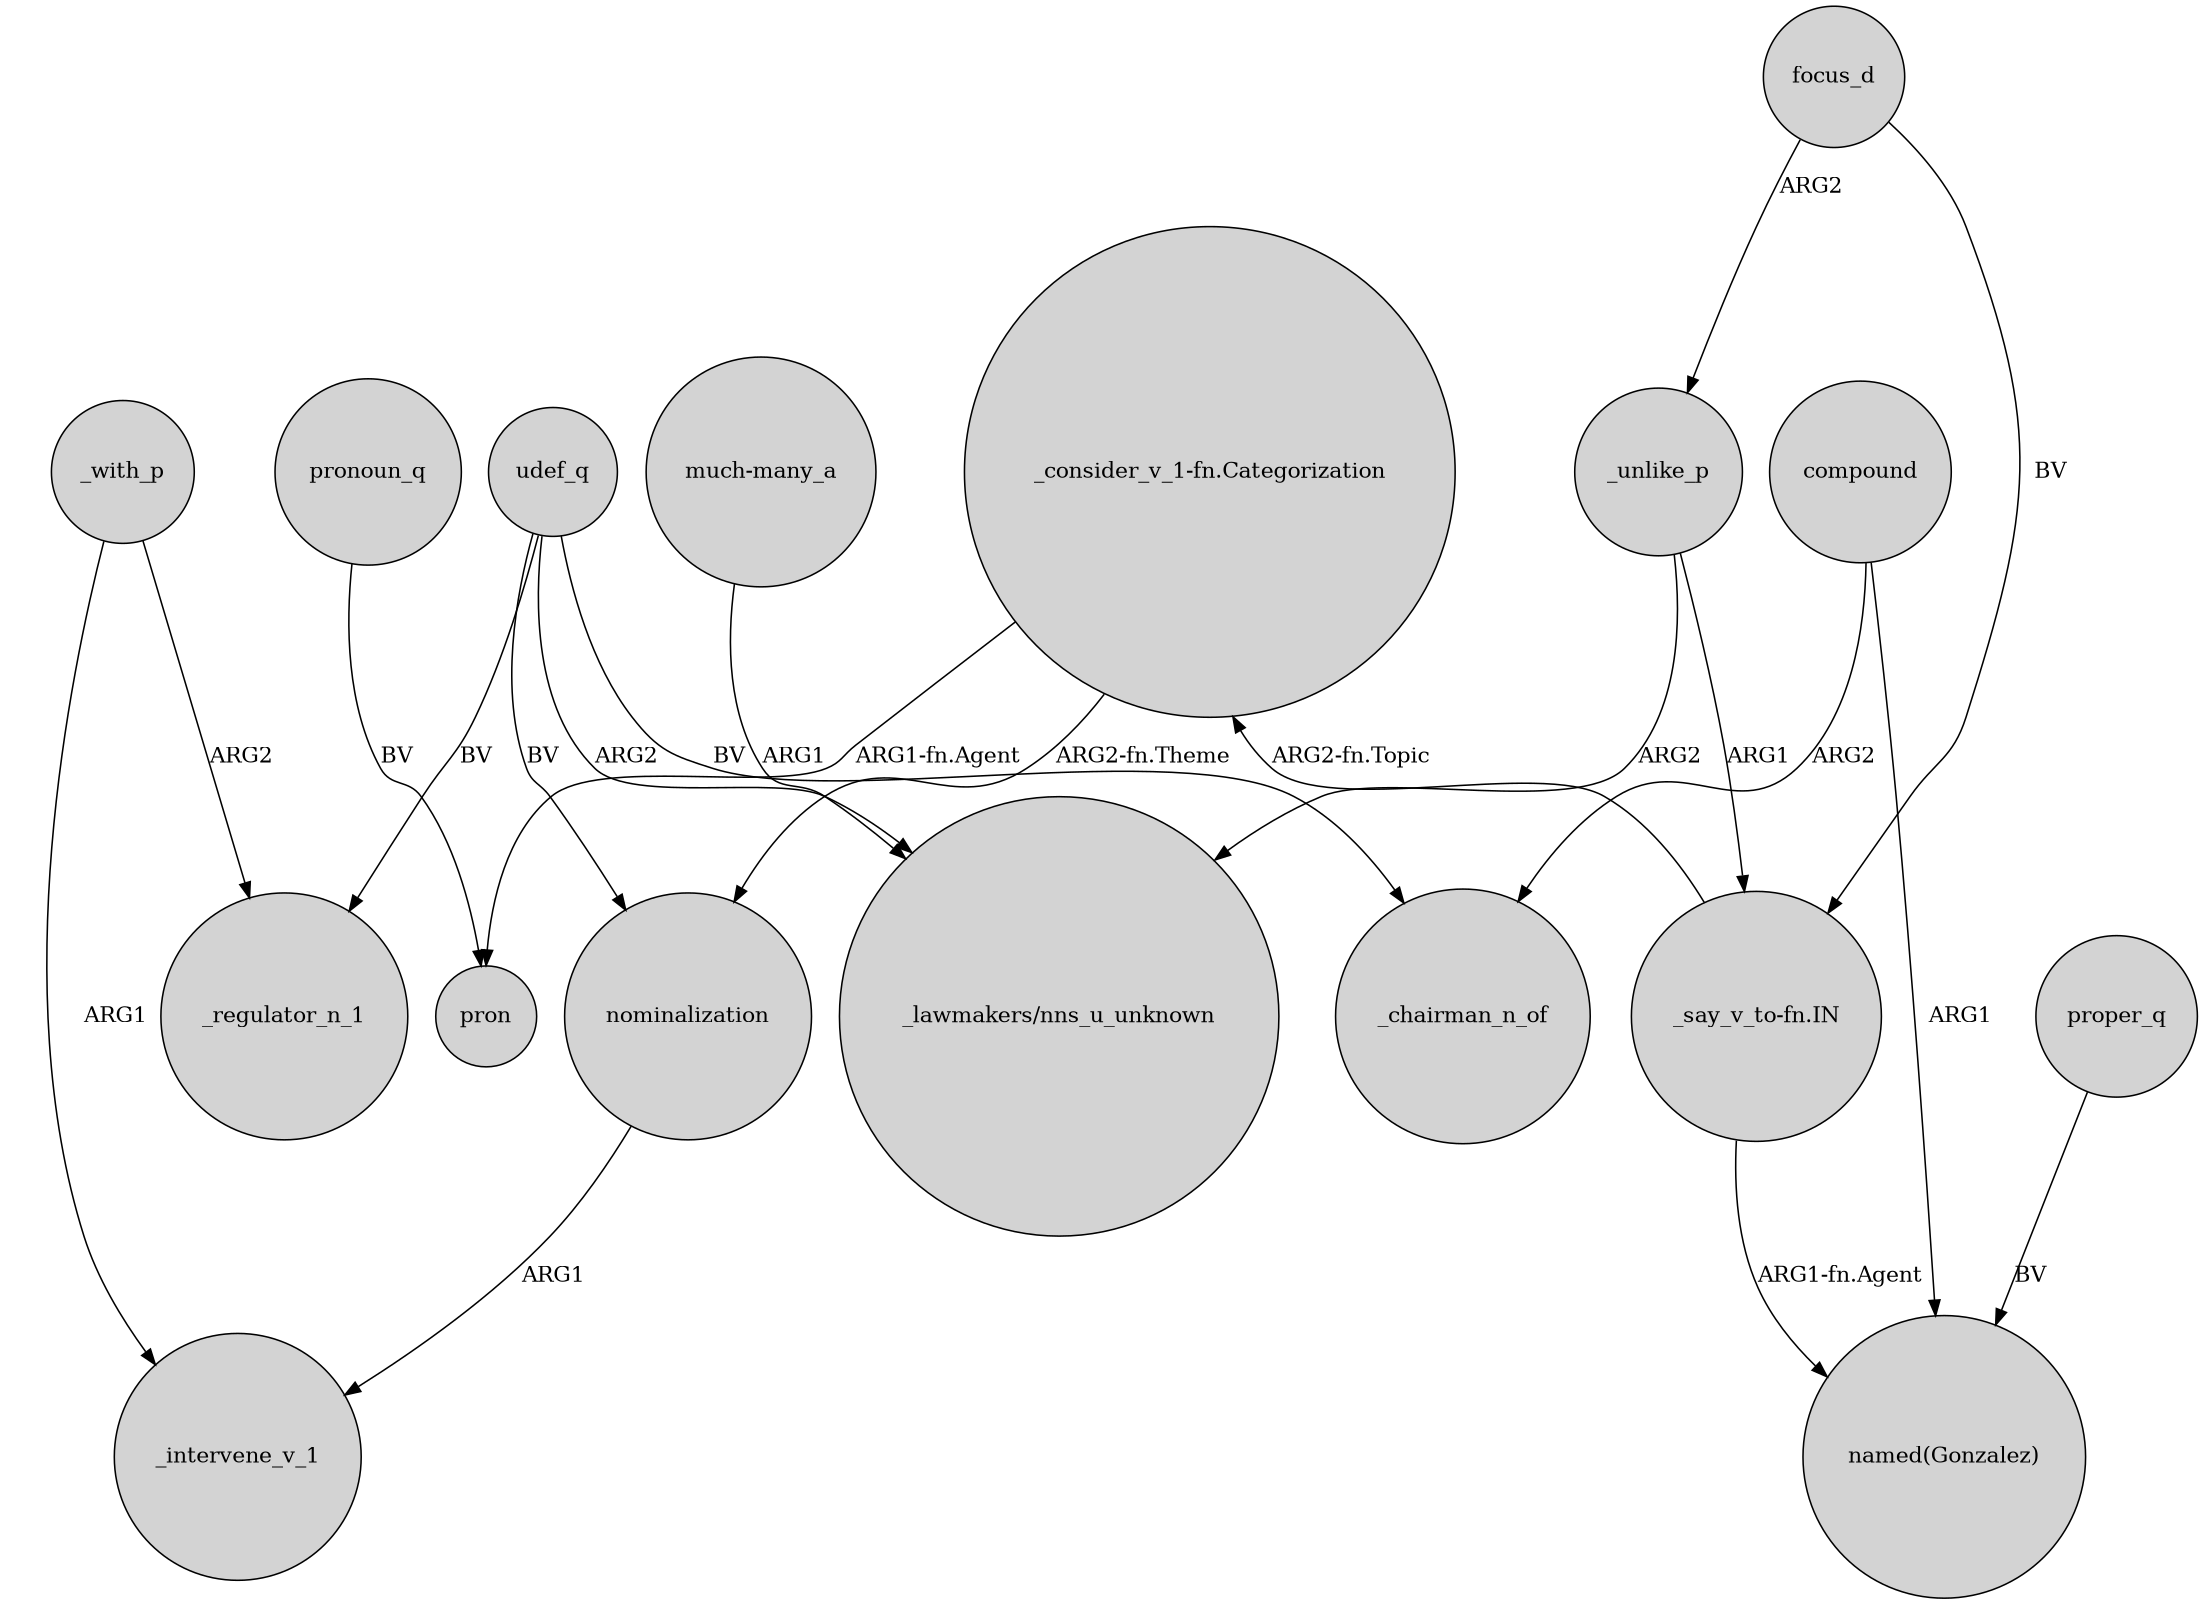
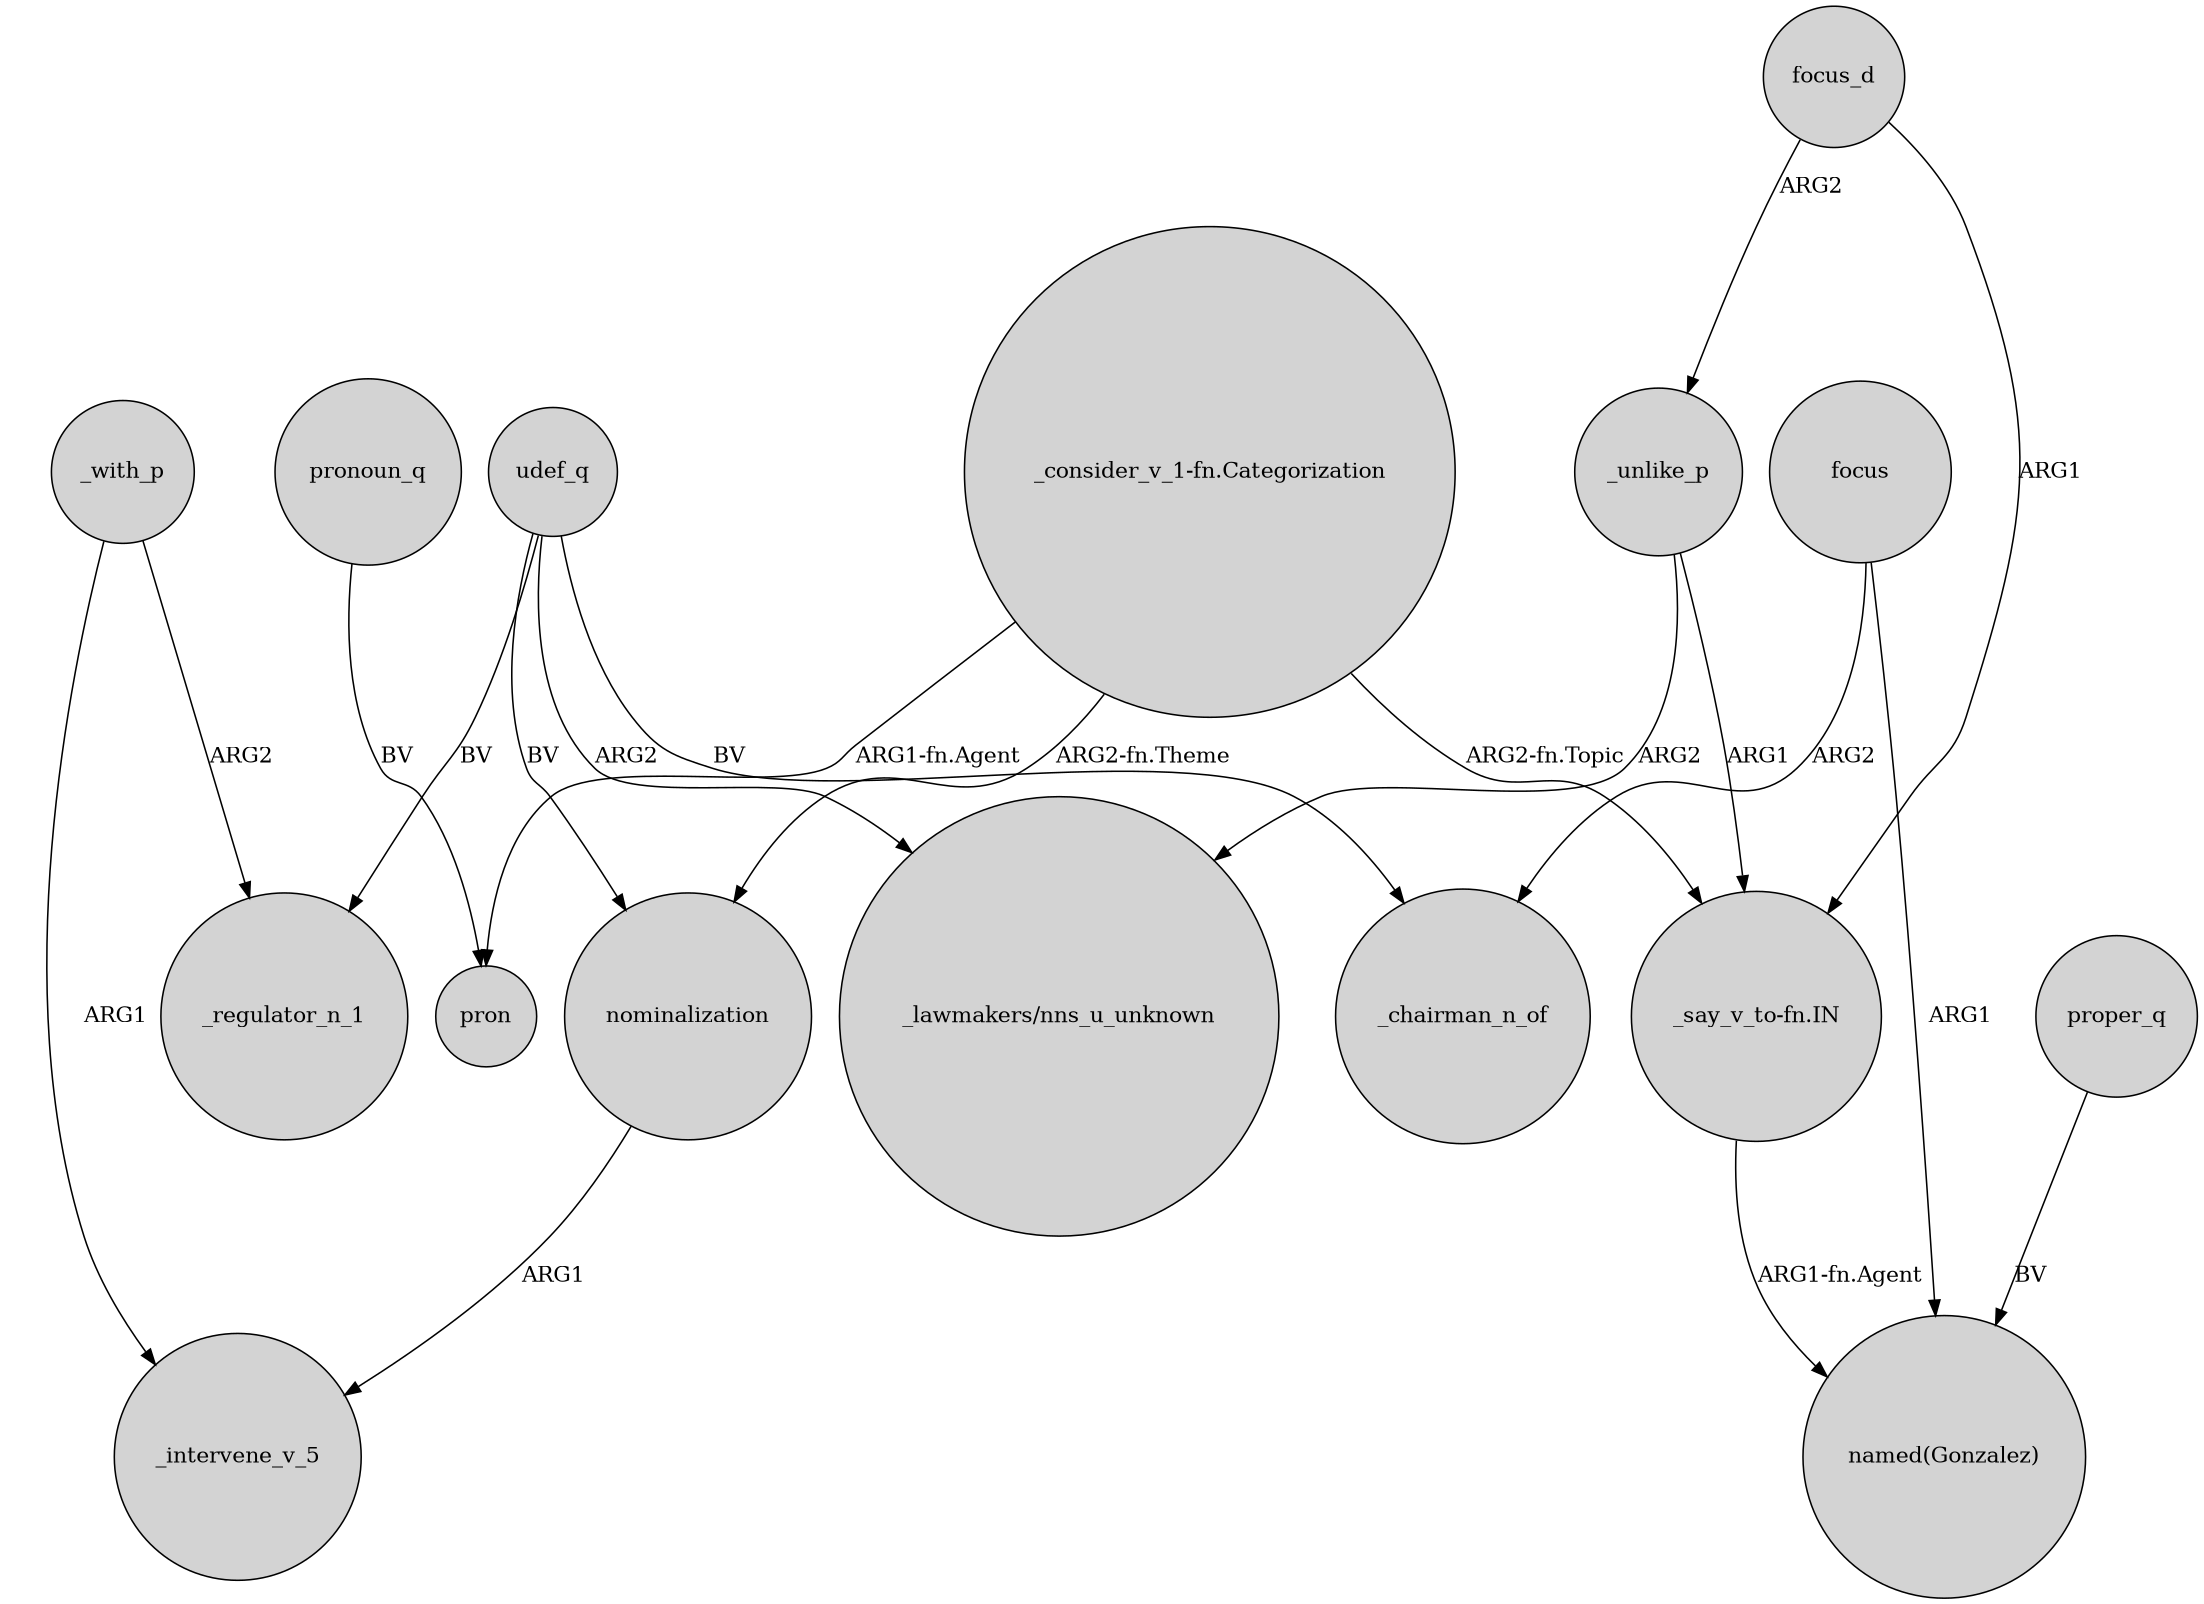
node "much-many_a": removed
node "compound": label "compound" -> "focus"
edge "focus_d" -> "_say_v_to-fn.IN": label "BV" -> "ARG1"
edge "_say_v_to-fn.IN" -> "_consider_v_1-fn.Categorization": reversed
node "_intervene_v_1": label "_intervene_v_1" -> "_intervene_v_5"
